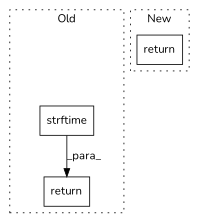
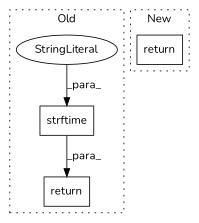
node "StringLiteral": added
